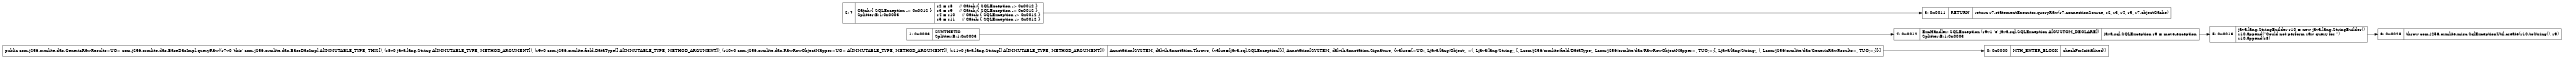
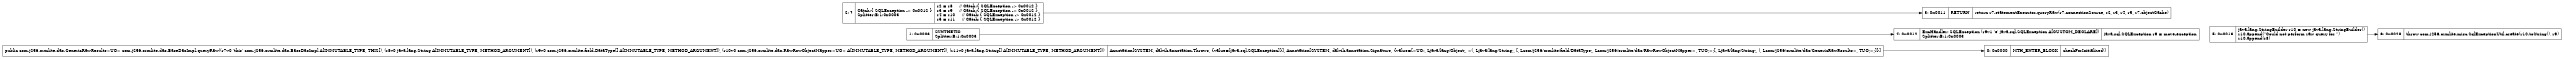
edge "4: 0x0012" -> "5: 0x0013": removed
